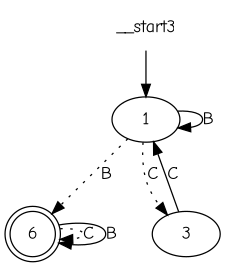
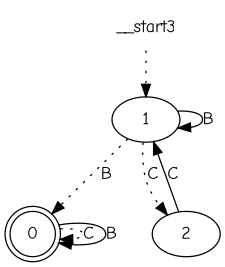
edge "__start3" -> "1": style solid -> dotted
node "6": label "6" -> "0"
node "3": label "3" -> "2"
